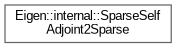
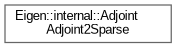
node "Eigen::internal::SparseSelf Adjoint2Sparse": label "Eigen::internal::SparseSelf Adjoint2Sparse" -> "Eigen::internal::Adjoint Adjoint2Sparse"
